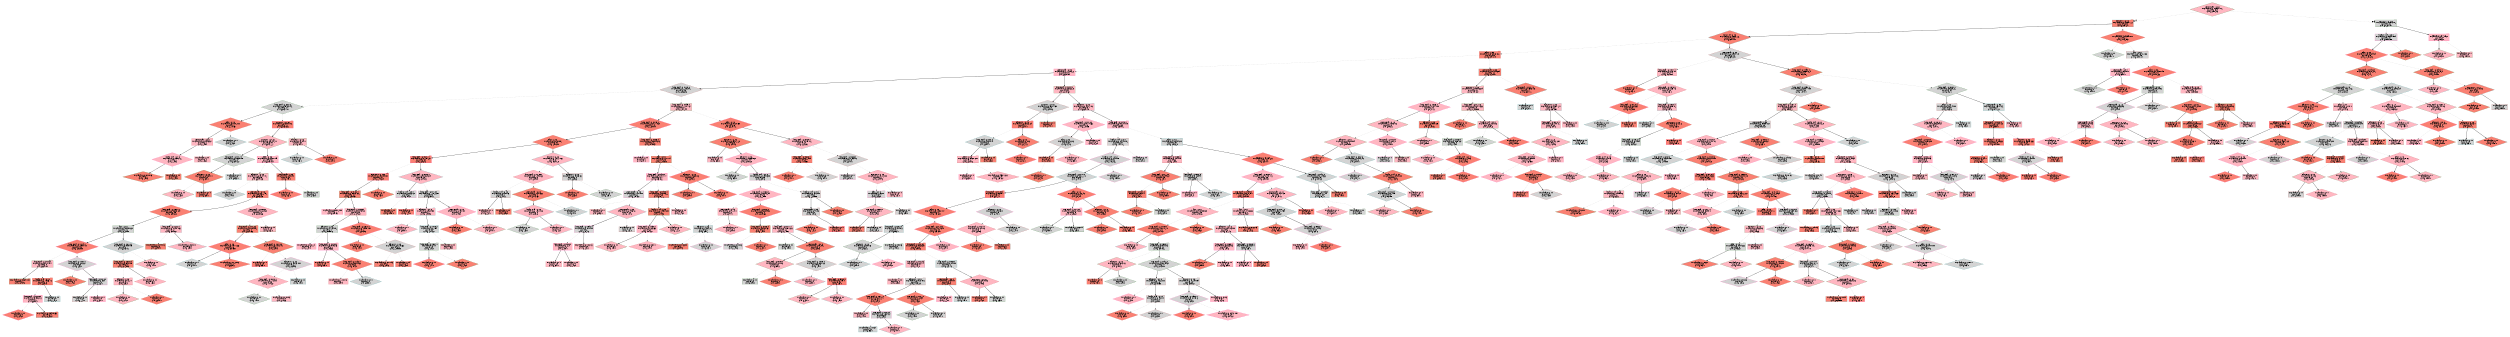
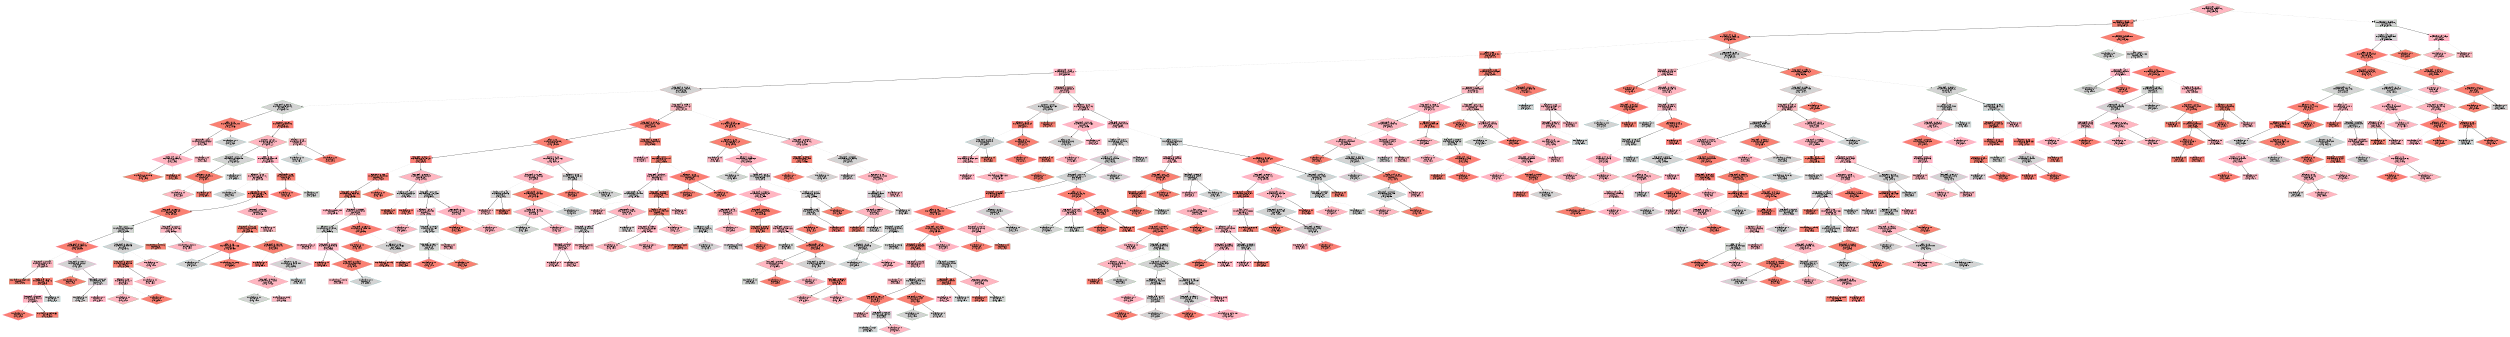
node "squared_error = 0.0 samples = 1 value = 1370.0": fillcolor lightgrey -> salmon
edge "Beds <= 2.5 squared_error = 56.25 samples = 2 value = 340.5" -> "squared_error = 0.0 samples = 1 value = 348.0": style bold -> dotted
edge "Beds <= 4.5 squared_error = 256.0 samples = 2 value = 1221.0" -> "squared_error = 0.0 samples = 1 value = 1205.0": style dotted -> bold
edge "Beds <= 2.5 squared_error = 362.0 samples = 3 value = 665.0" -> "squared_error = 0.0 samples = 1 value = 639.0": style dotted -> bold
